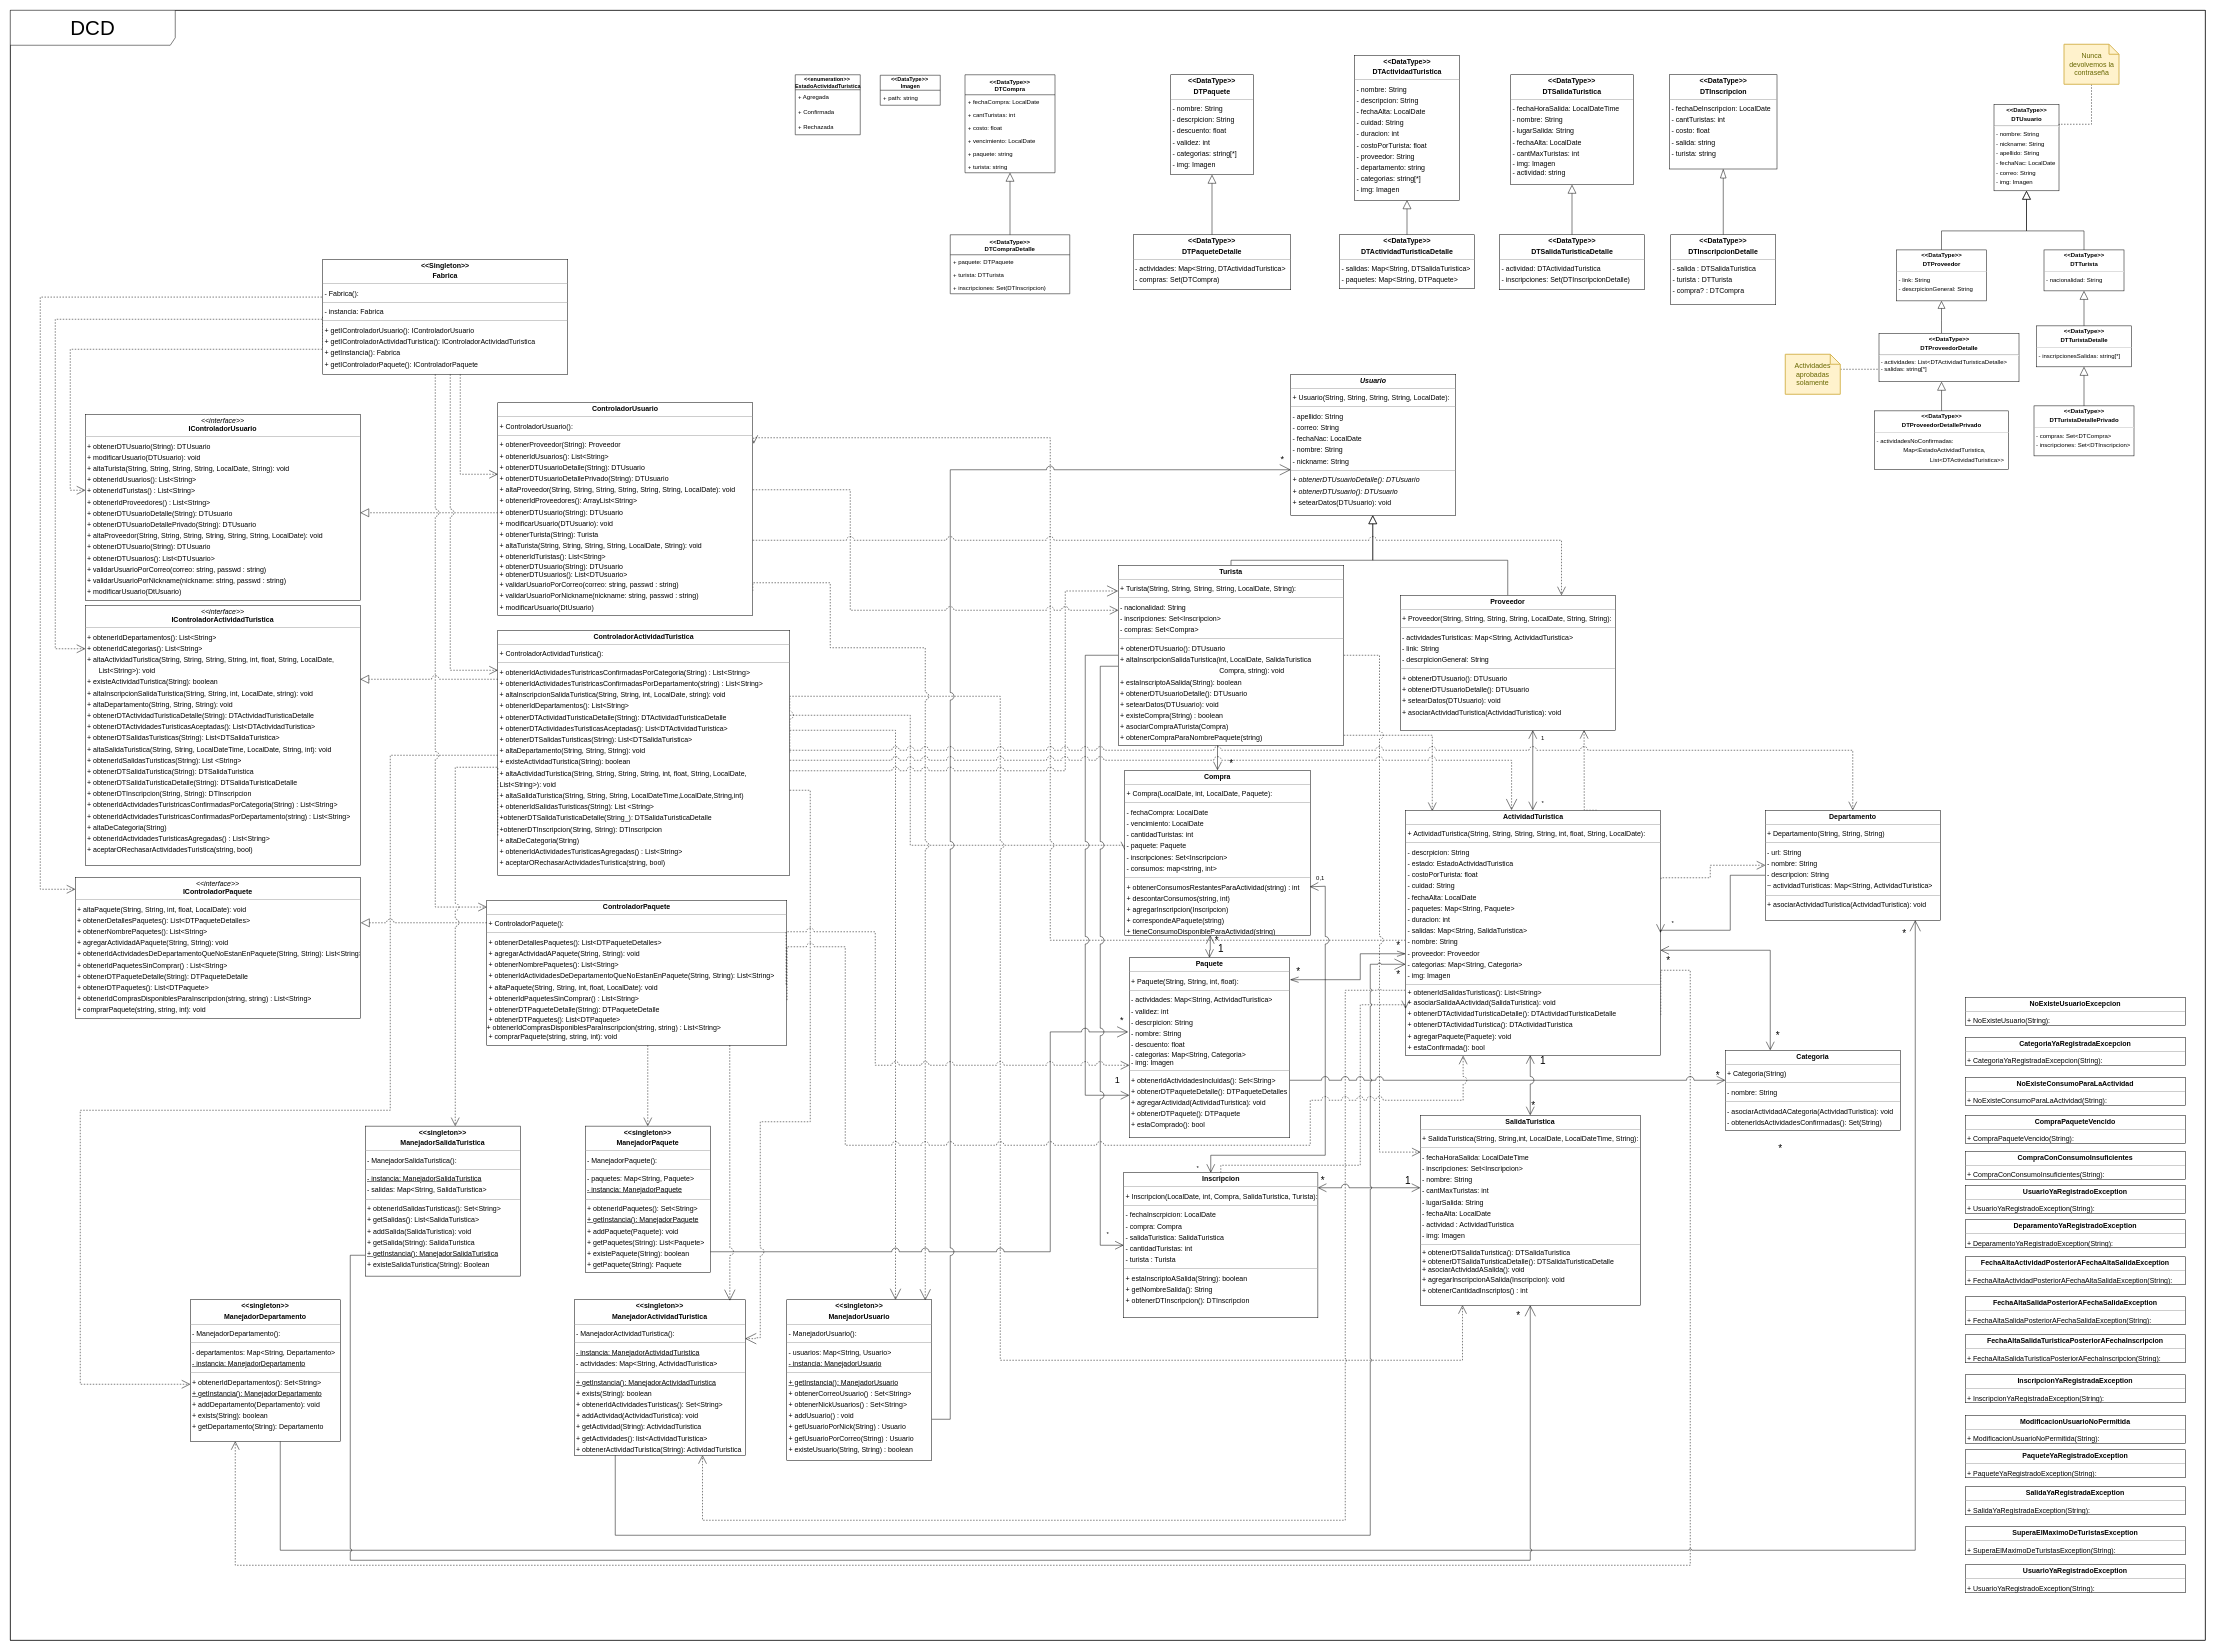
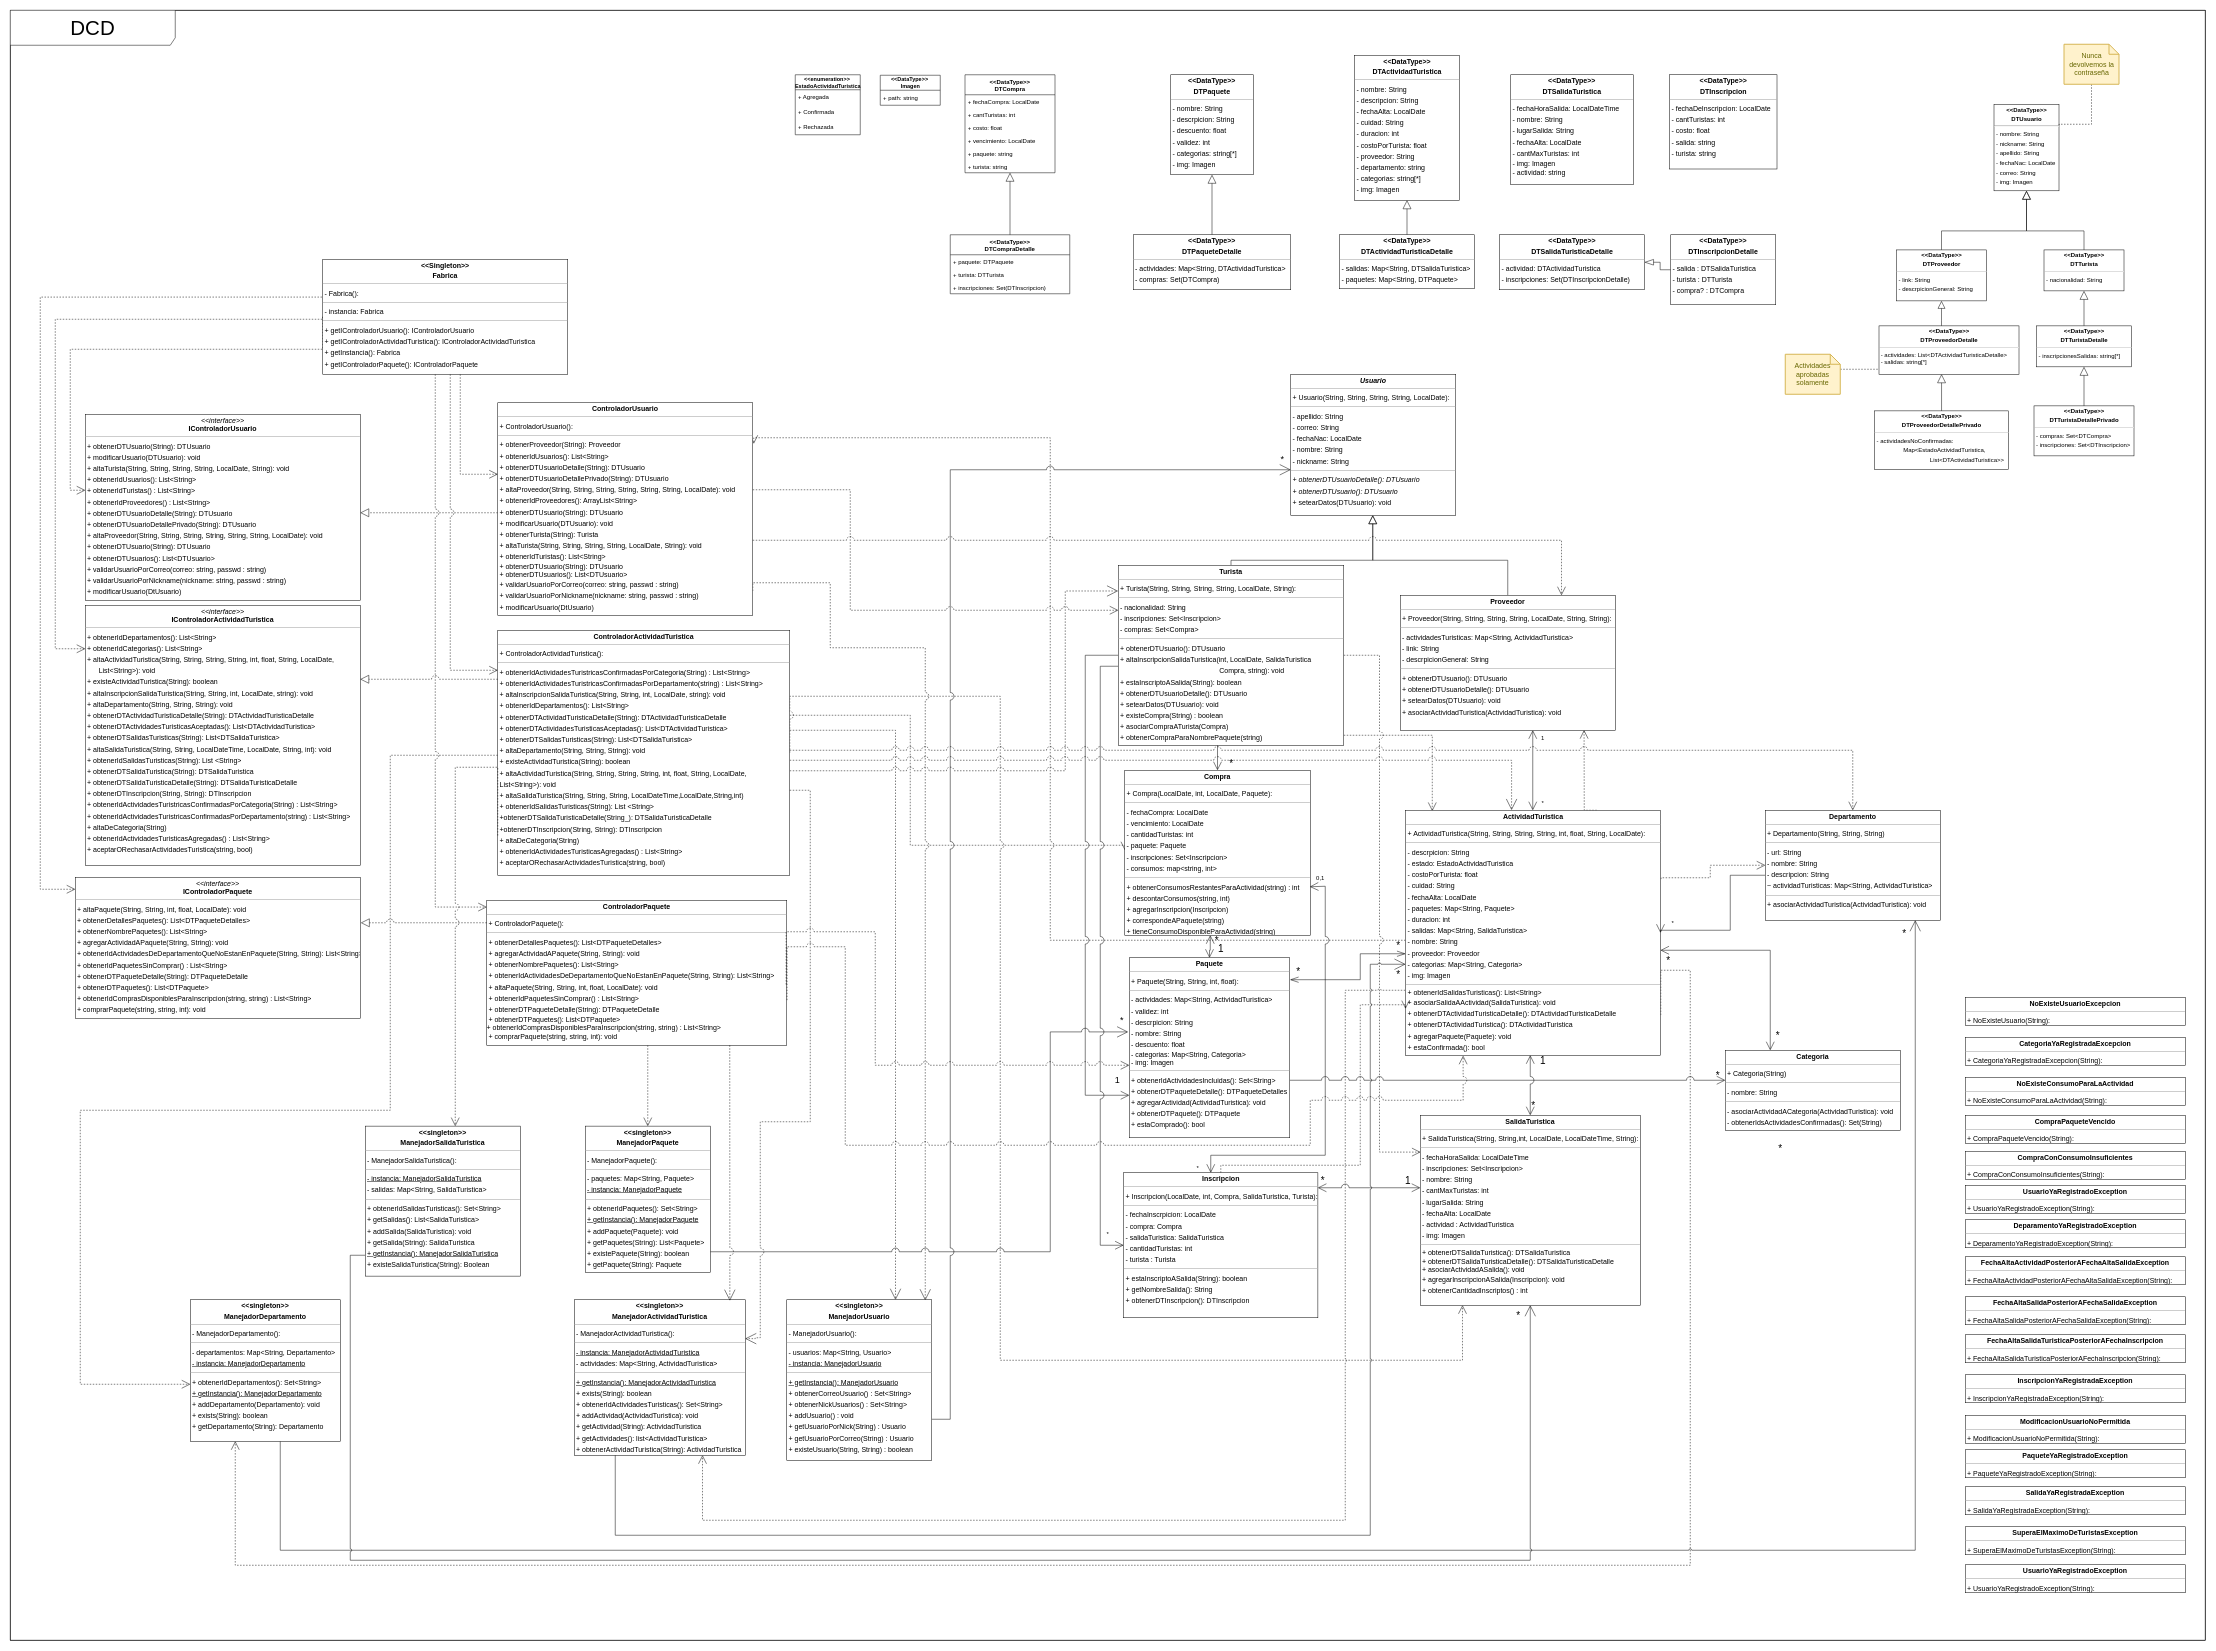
edge "<<DataType>> DTSalidaTuristicaDetalle - actividad: DTActividadTuristica - inscripciones: Set(DTInscripcionDetalle)" -> "<<DataType>> DTSalidaTuristica - fechaHoraSalida: LocalDateTime - nombre: String - lugarSalida: String - fechaAlta: LocalDate - cantMaxTuristas: int - img: Imagen- actividad: string": removed
edge "<<DataType>> DTInscripcionDetalle - salida : DTSalidaTuristica - turista : DTTurista - compra? : DTCompra" -> "<<DataType>> DTInscripcion - fechaDeInscripcion: LocalDate - cantTuristas: int - costo: float - salida: string - turista: string": now "<<DataType>> DTInscripcionDetalle - salida : DTSalidaTuristica - turista : DTTurista - compra? : DTCompra" -> "<<DataType>> DTSalidaTuristicaDetalle - actividad: DTActividadTuristica - inscripciones: Set(DTInscripcionDetalle)"
node "<<DataType>> DTProveedorDetalle - actividades: List<DTActividadTuristicaDetalle> - salidas: string[*]": moved (1949, 358) -> (1949, 350)
